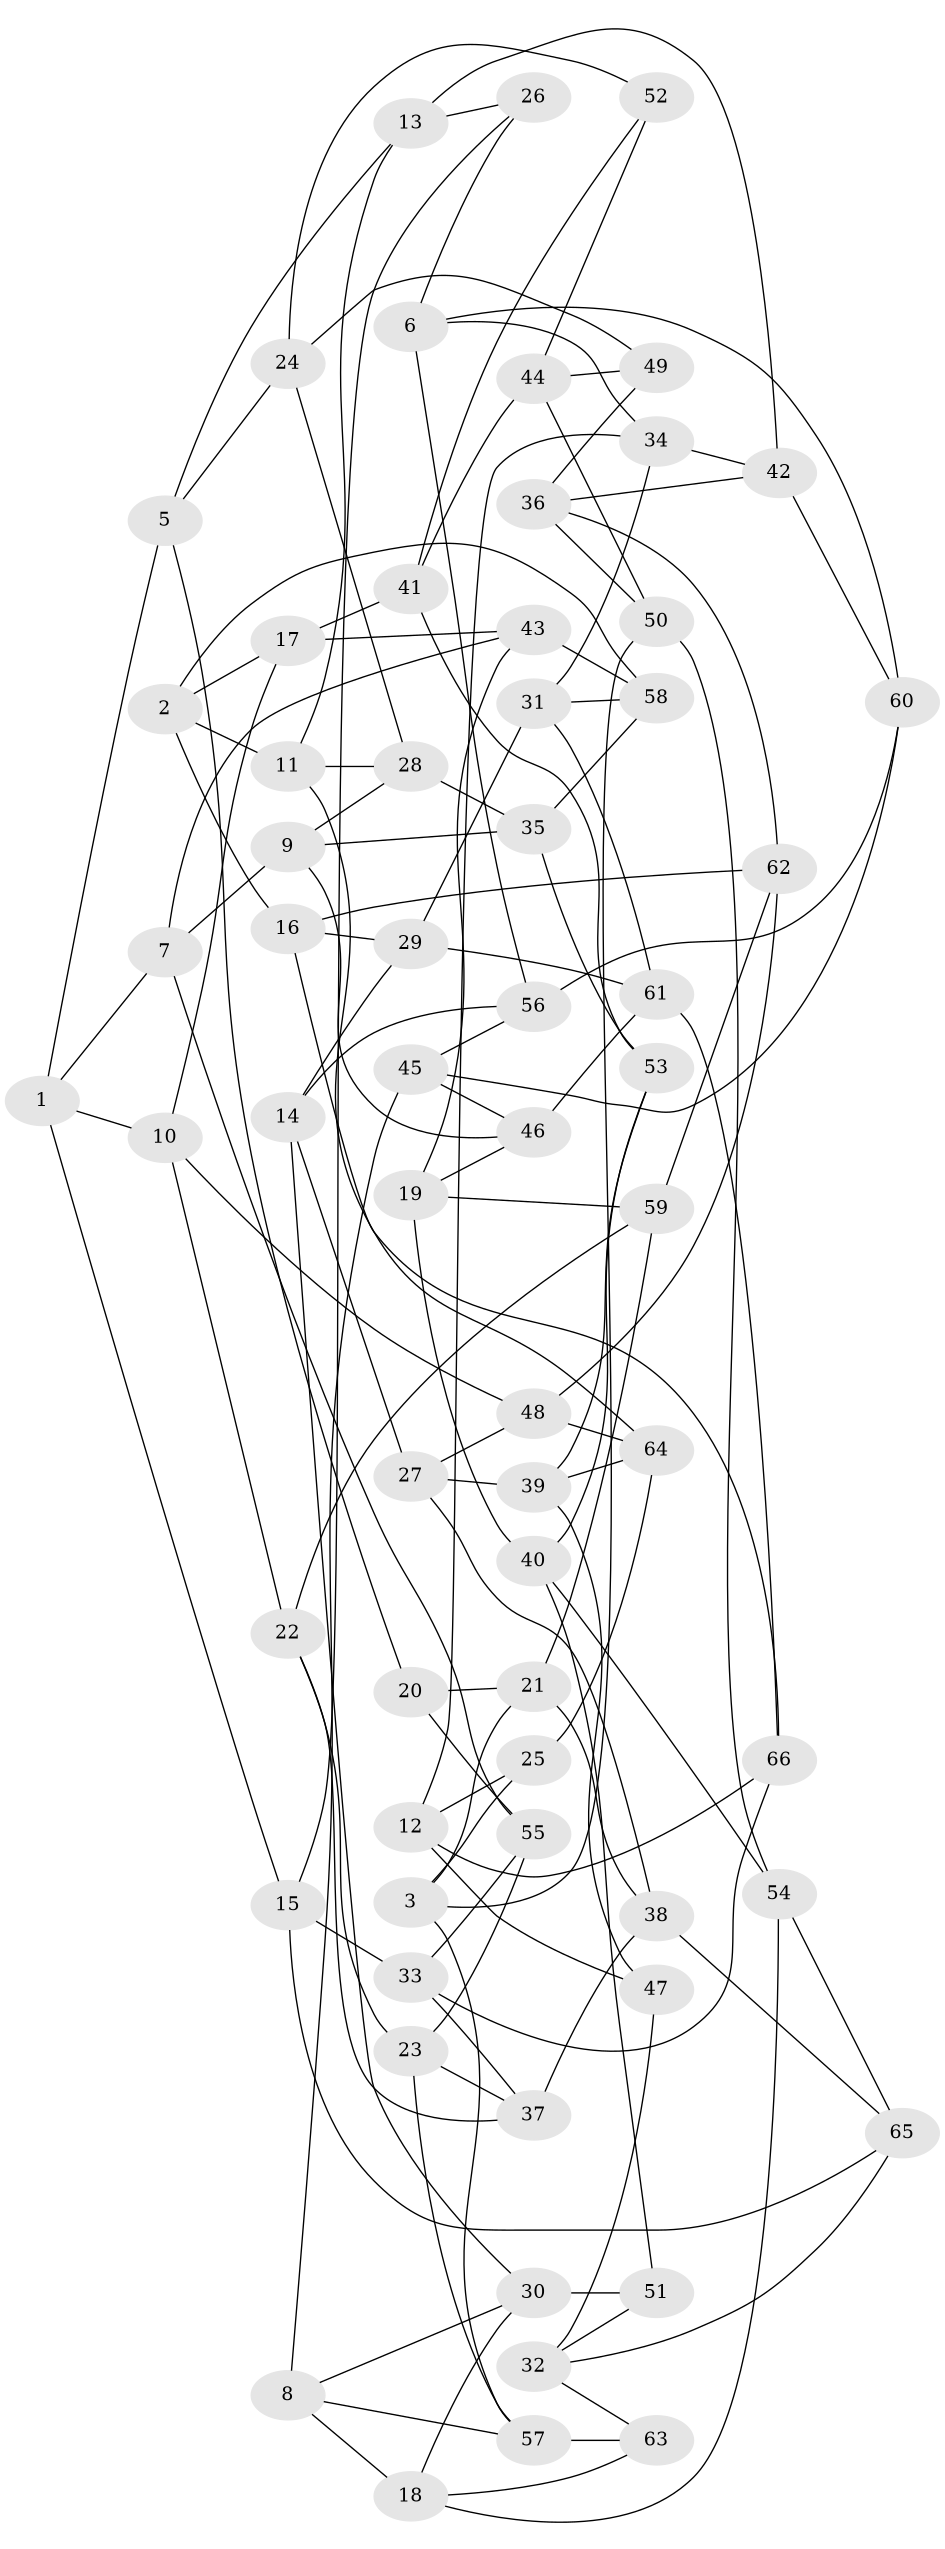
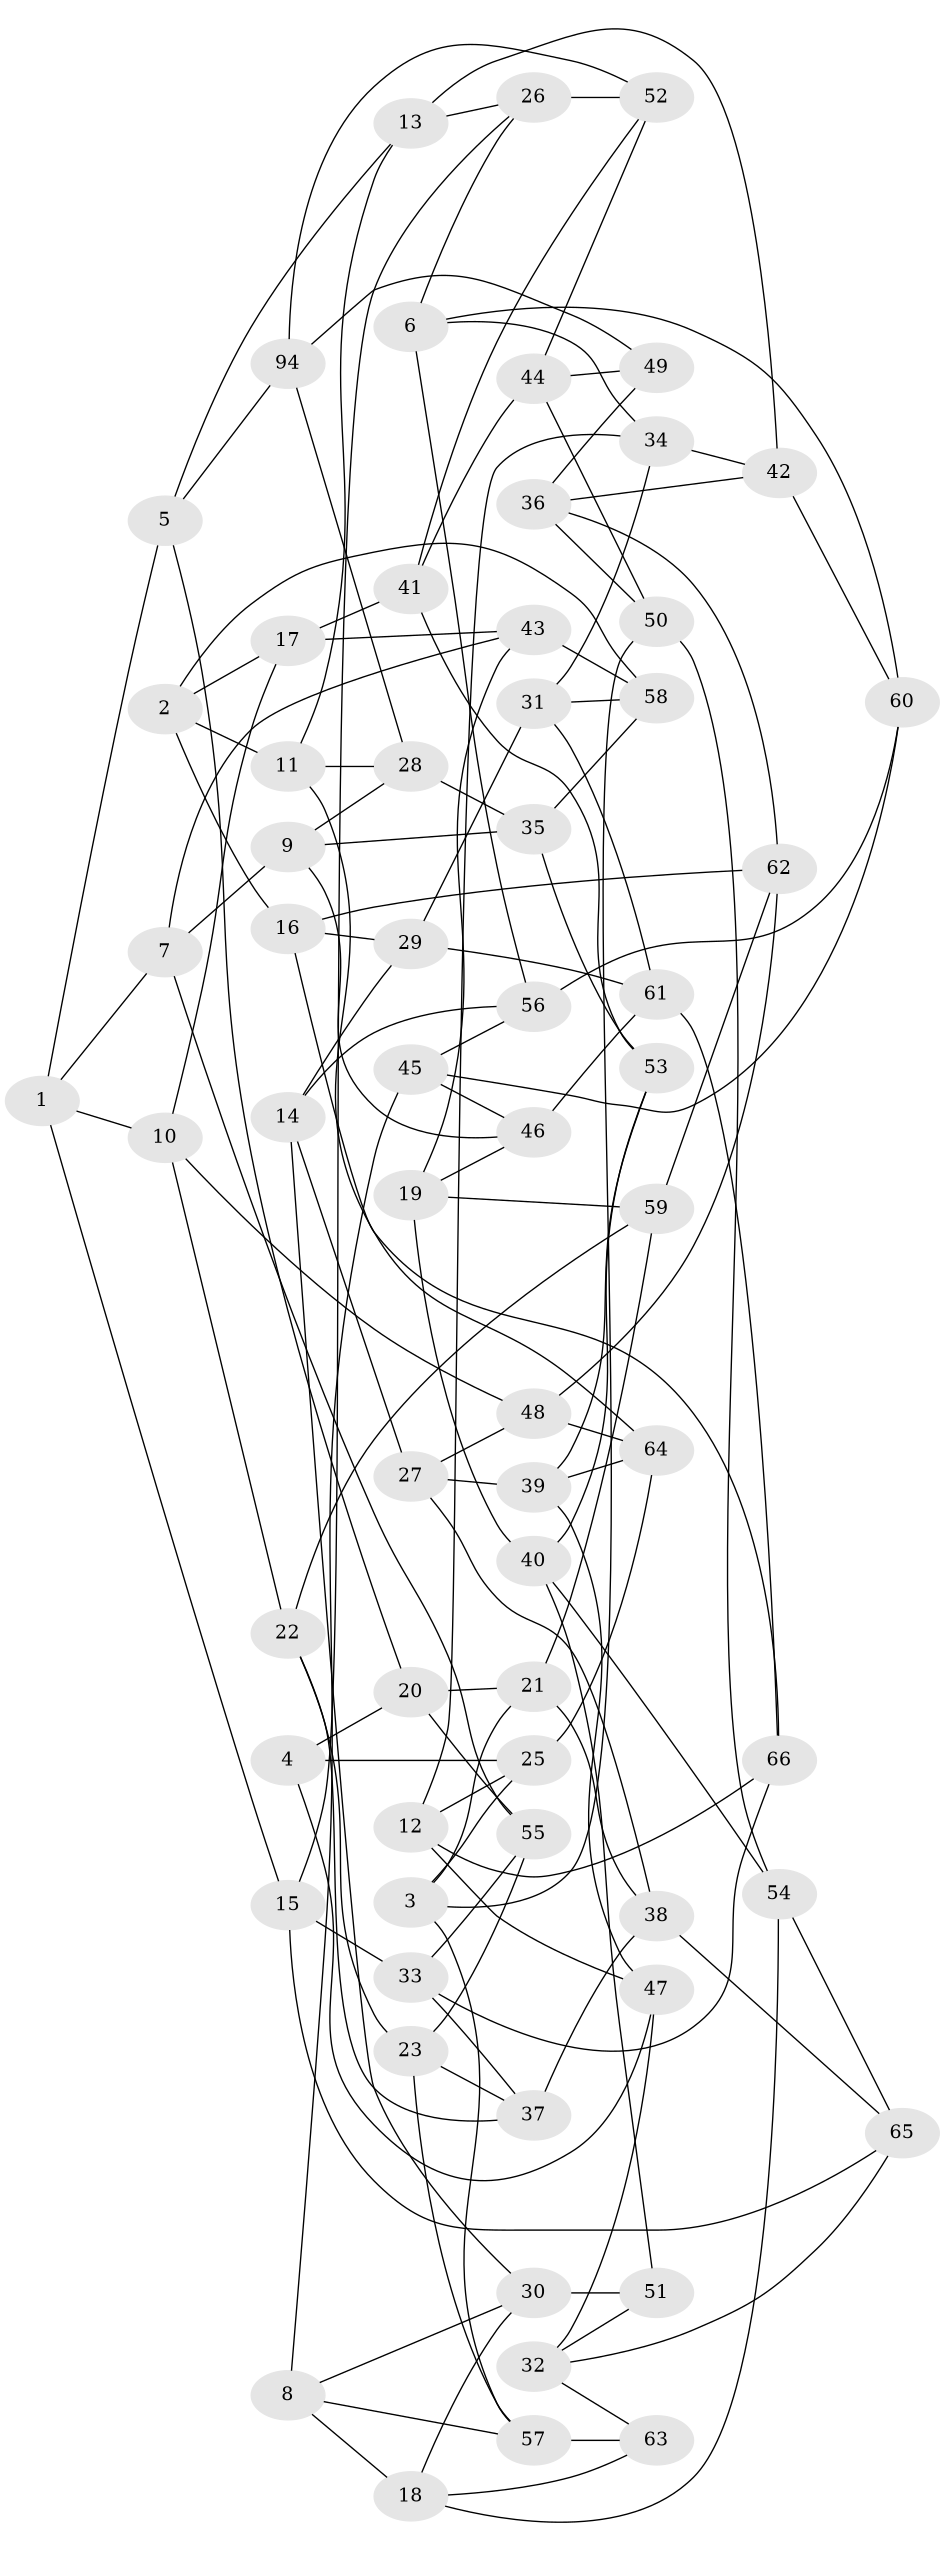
edge "26" -- "52": added
node "24": label "24" -> "94"
node "4": added
